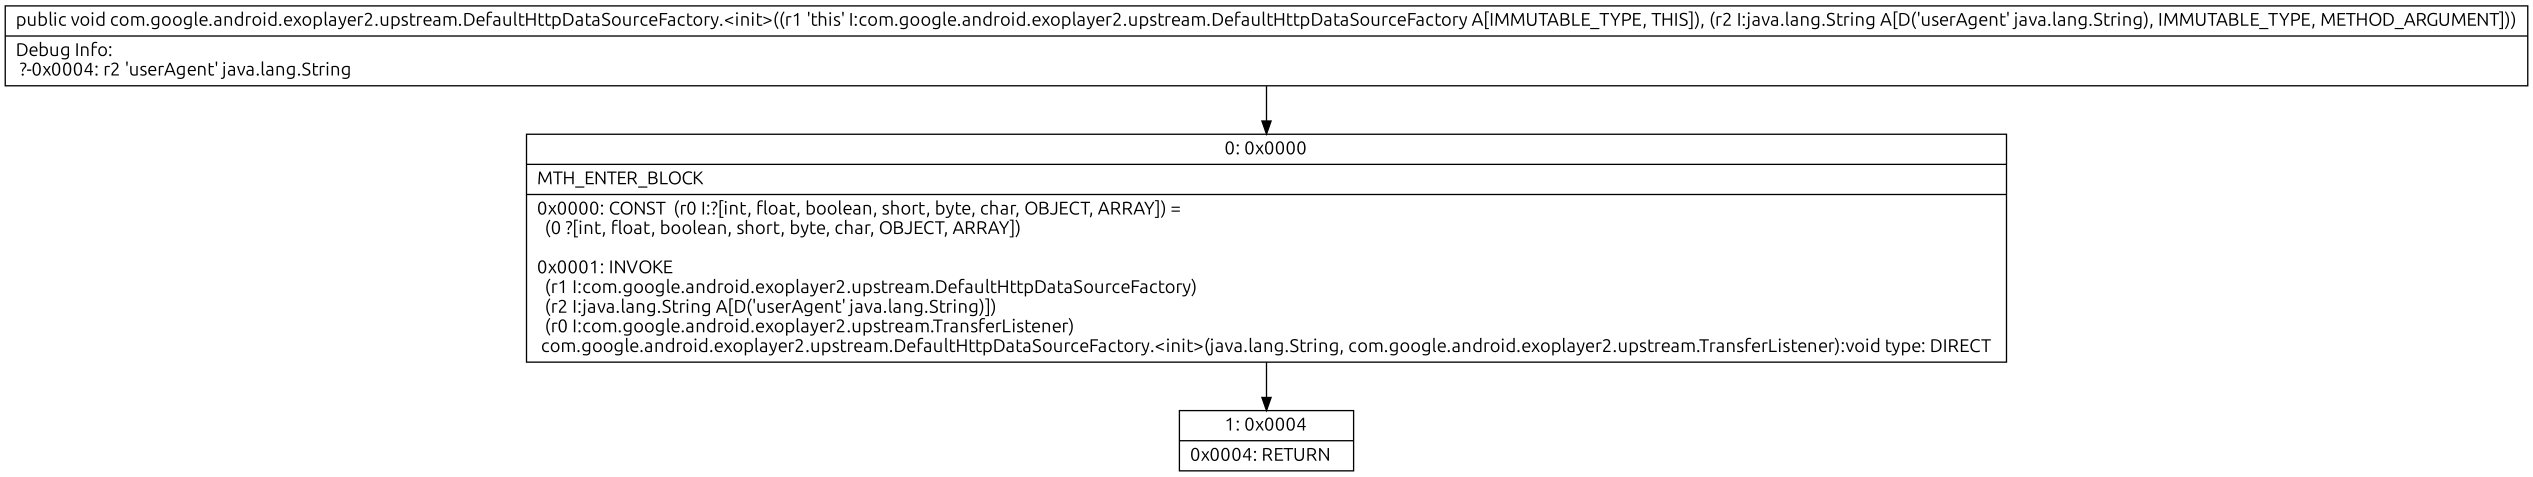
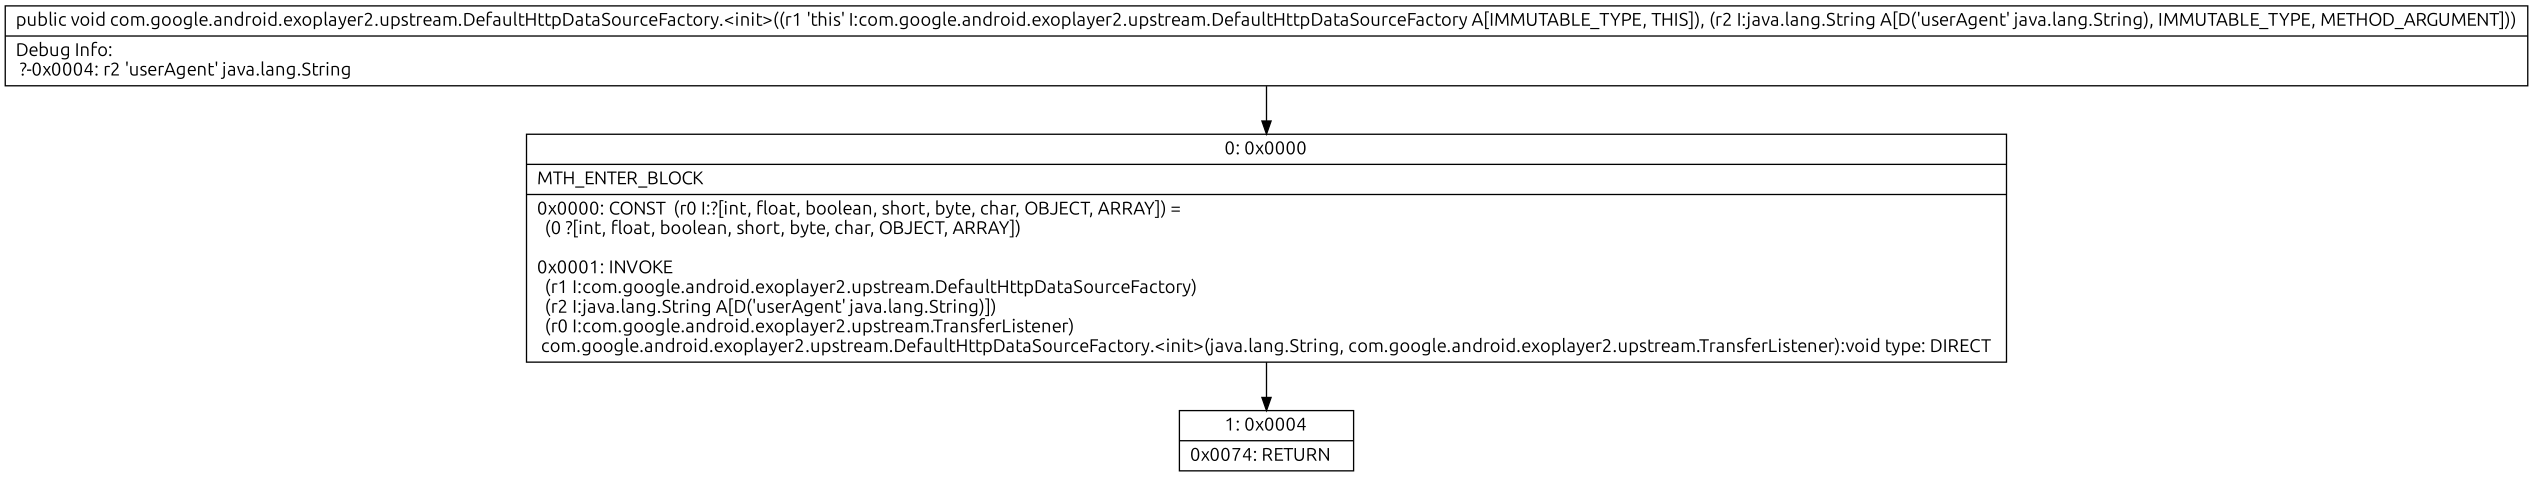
node "1: 0x0004": text "0x0004: RETURN" -> "0x0074: RETURN"
